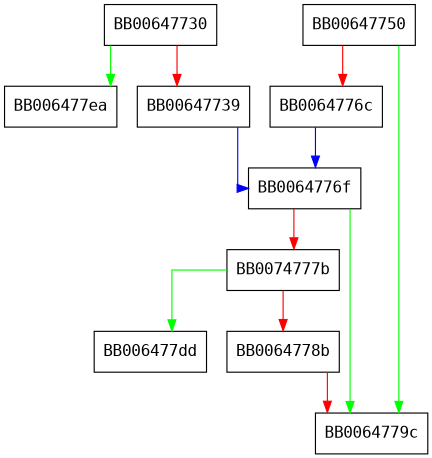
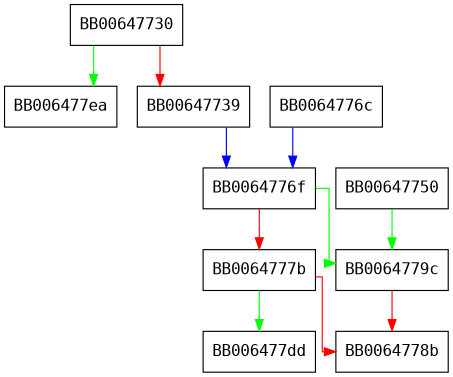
edge "BB00647750" -> "BB0064776c": removed
node "BB0074777b": label "BB0074777b" -> "BB0064777b"
edge "BB0064778b" -> "BB0064779c": reversed
